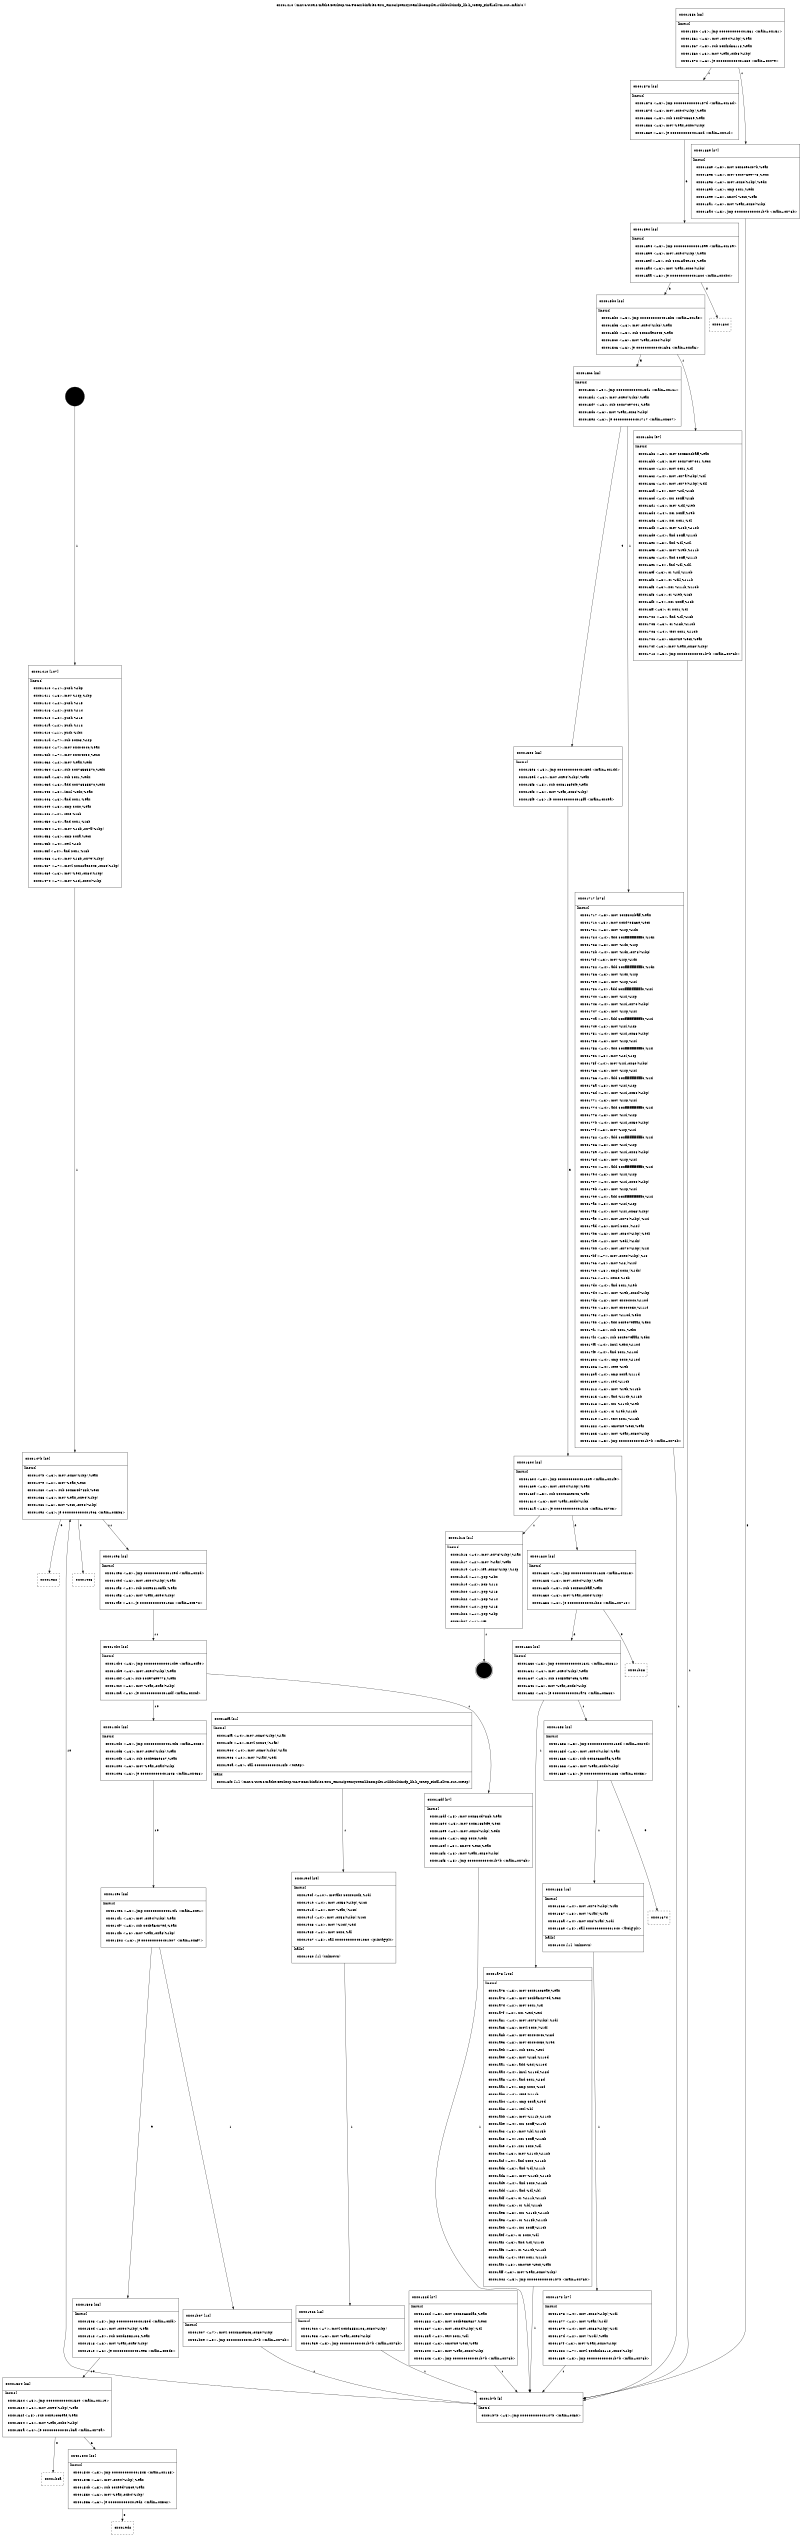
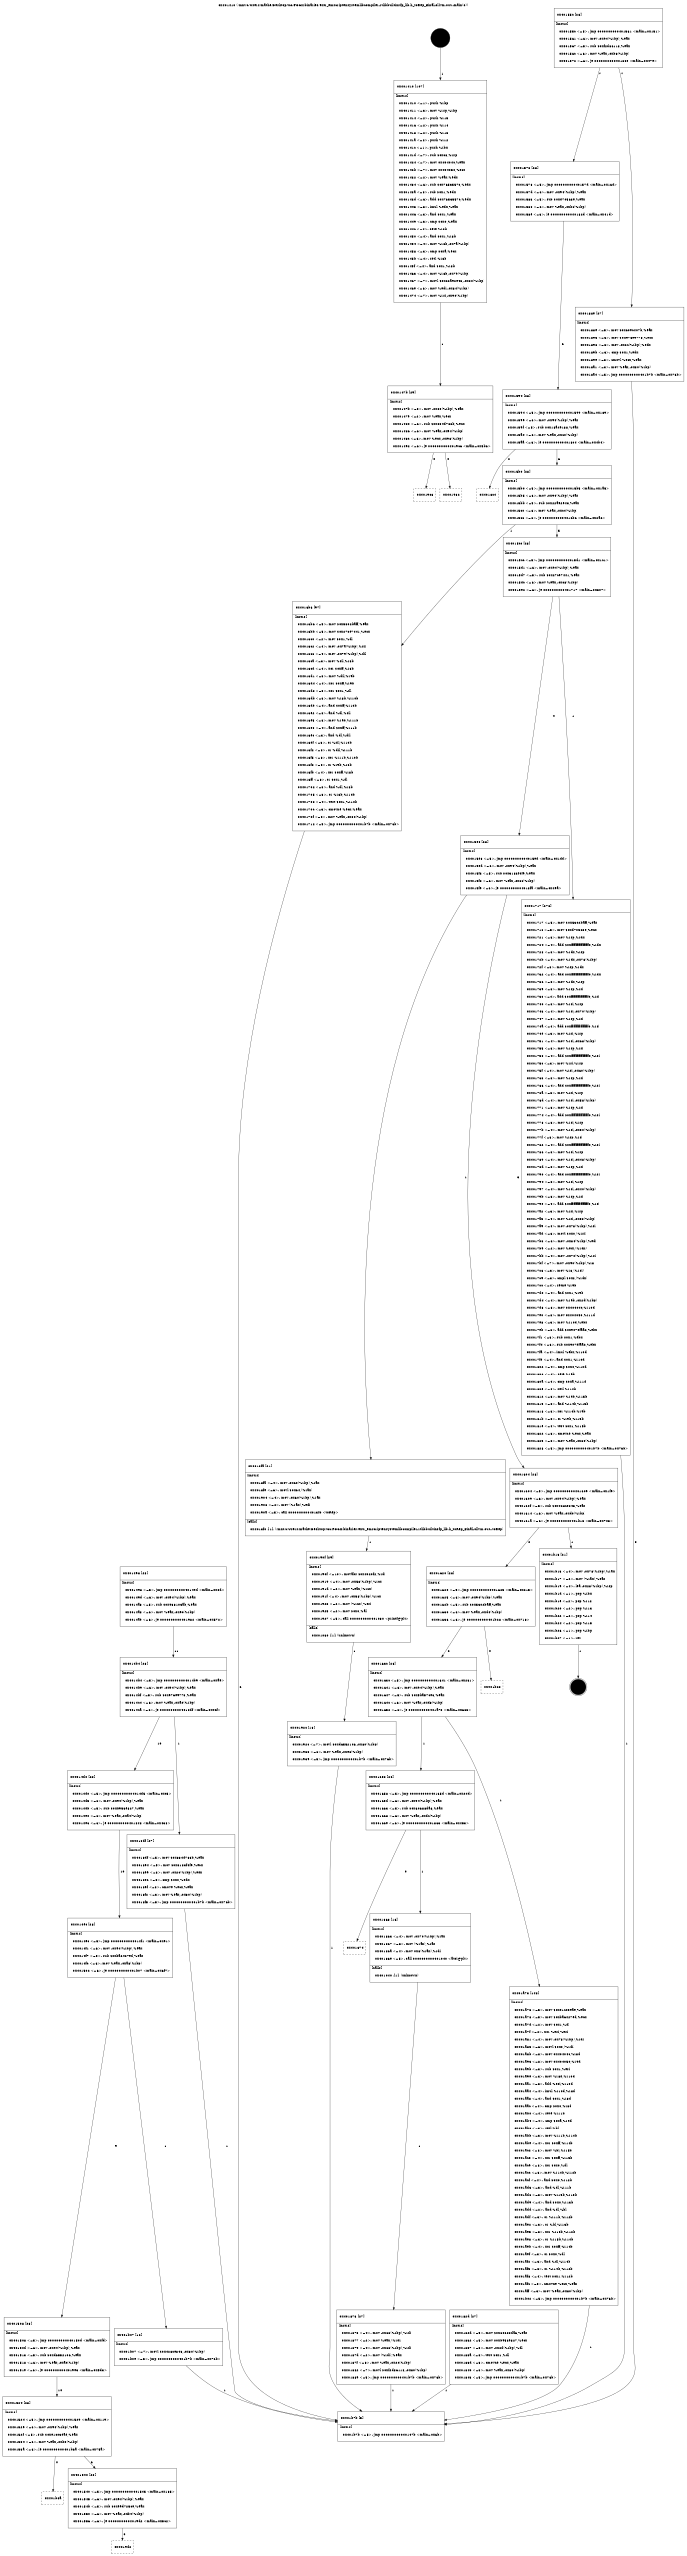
edge "0x4015e8 [28]" -> "0x4018fa [21]": added, label "1"
edge "0x40147b [29]" -> "0x401498 [28]": removed, label "11"
edge "0x4016b6 [97]" -> "0x401b7b [5]": label " 1" -> " 6"
edge "0x401b7b [5]" -> "0x40147b [29]": removed, label "10"
